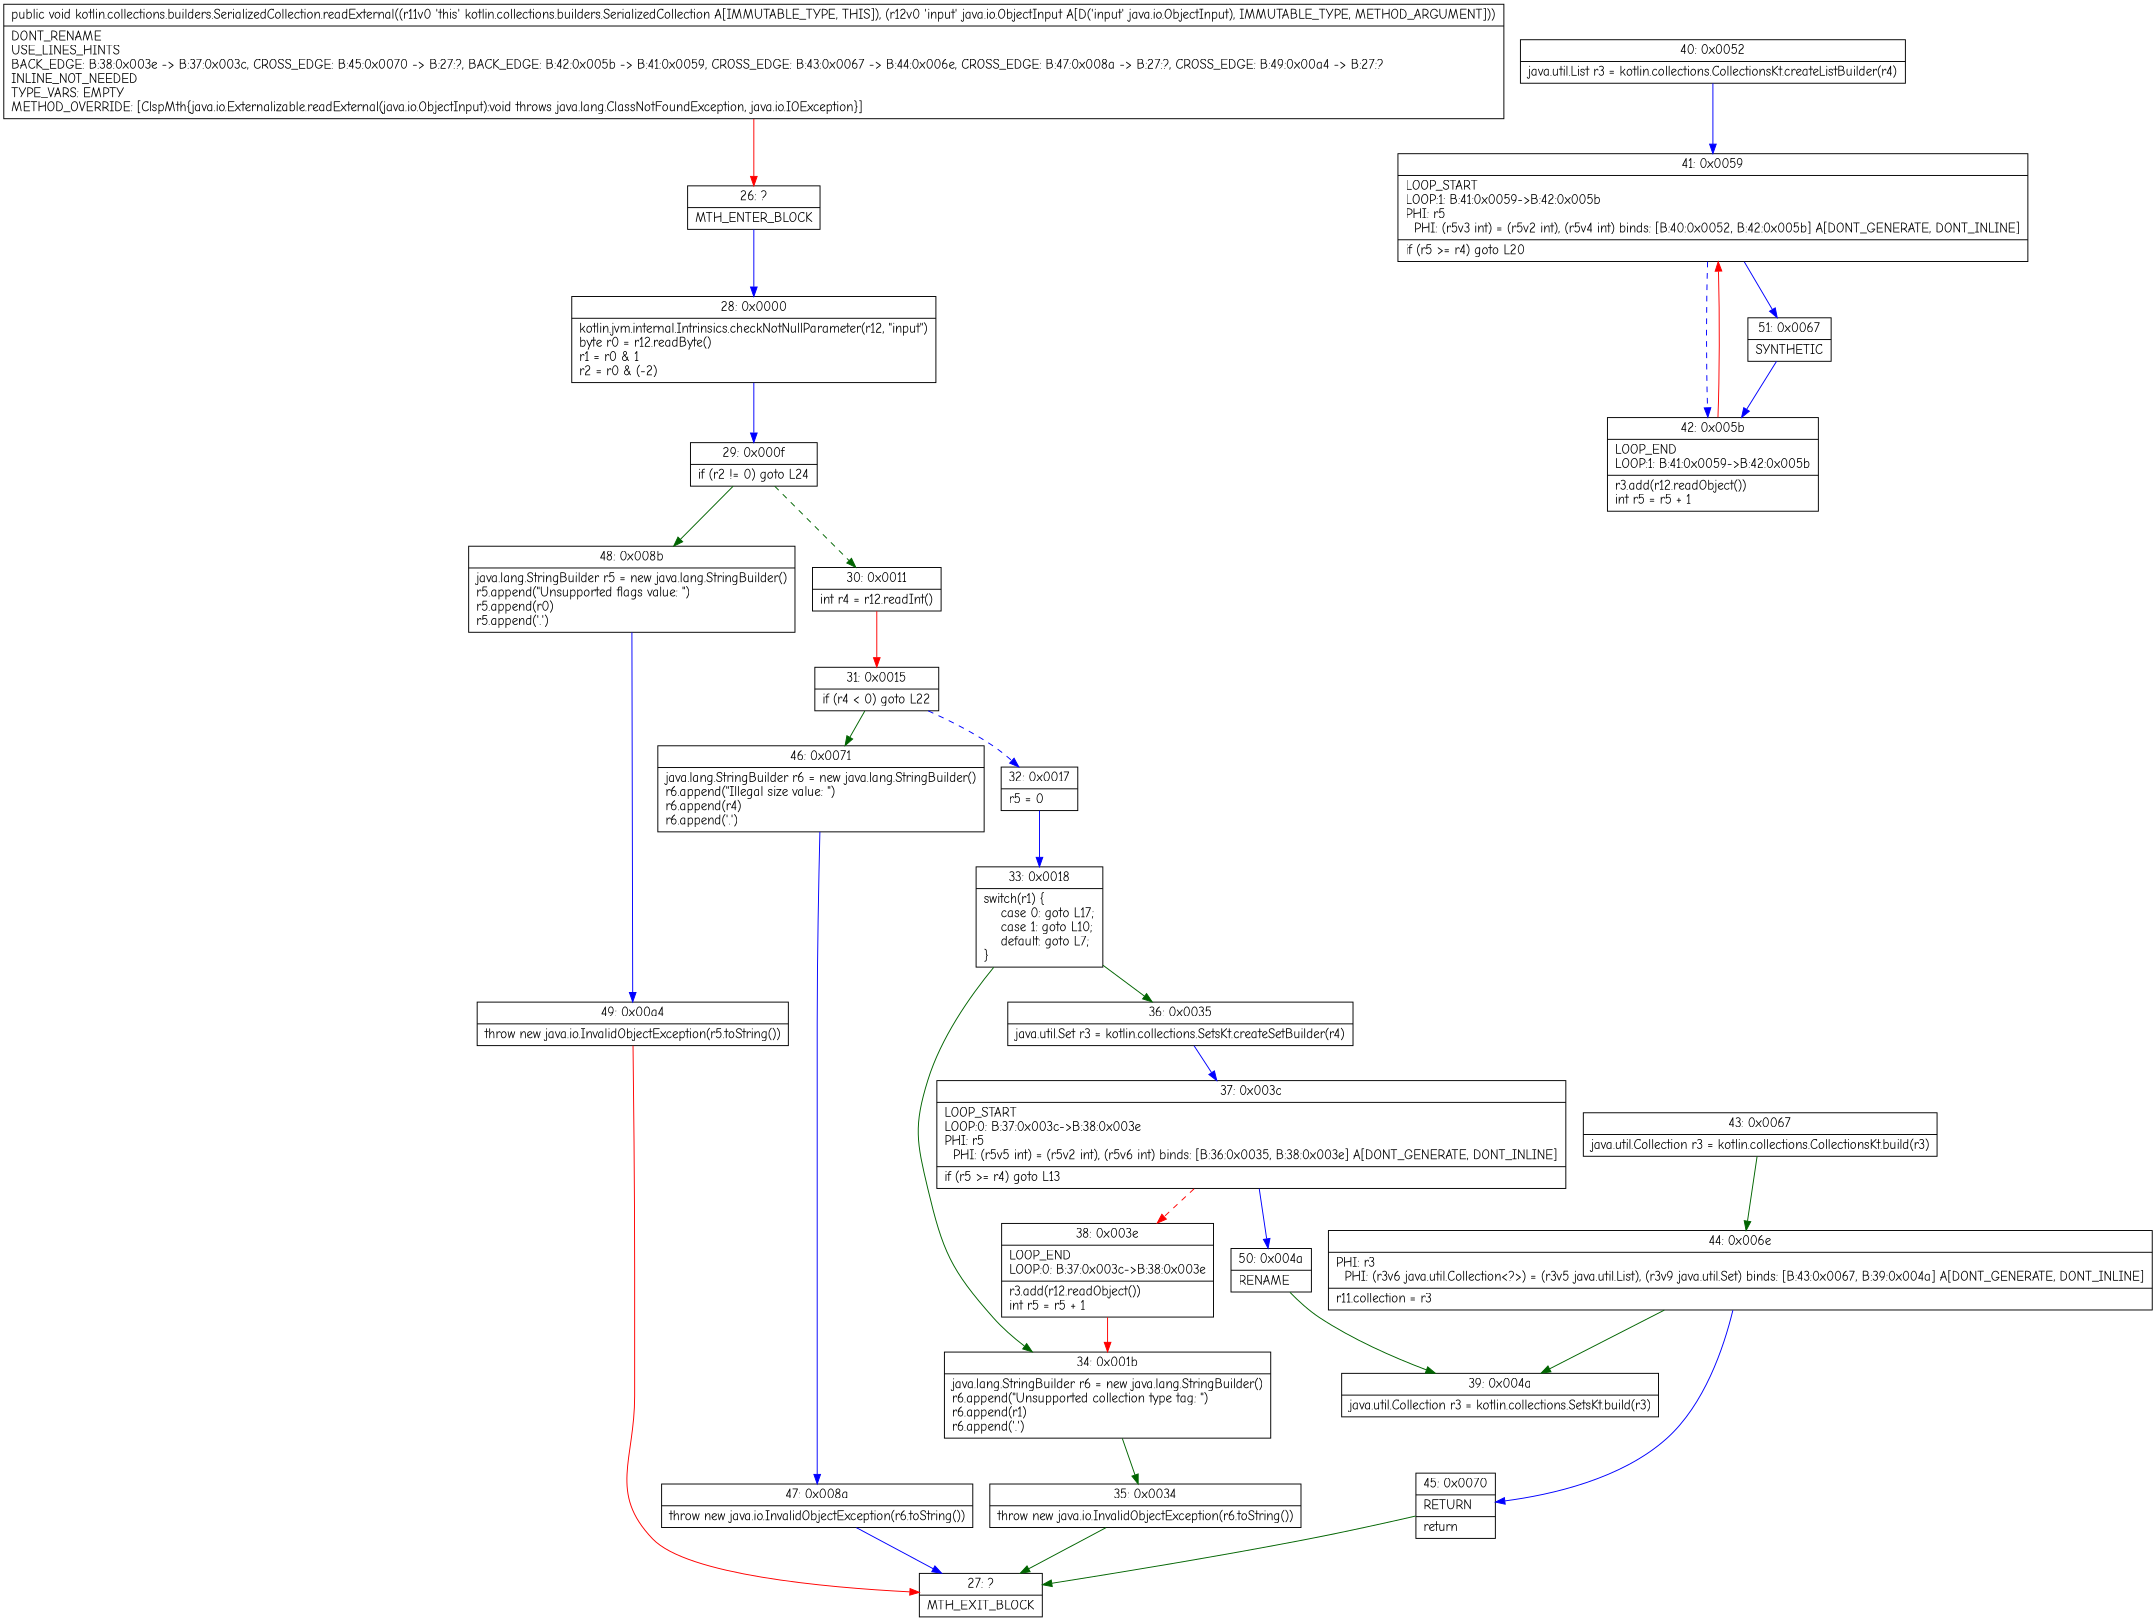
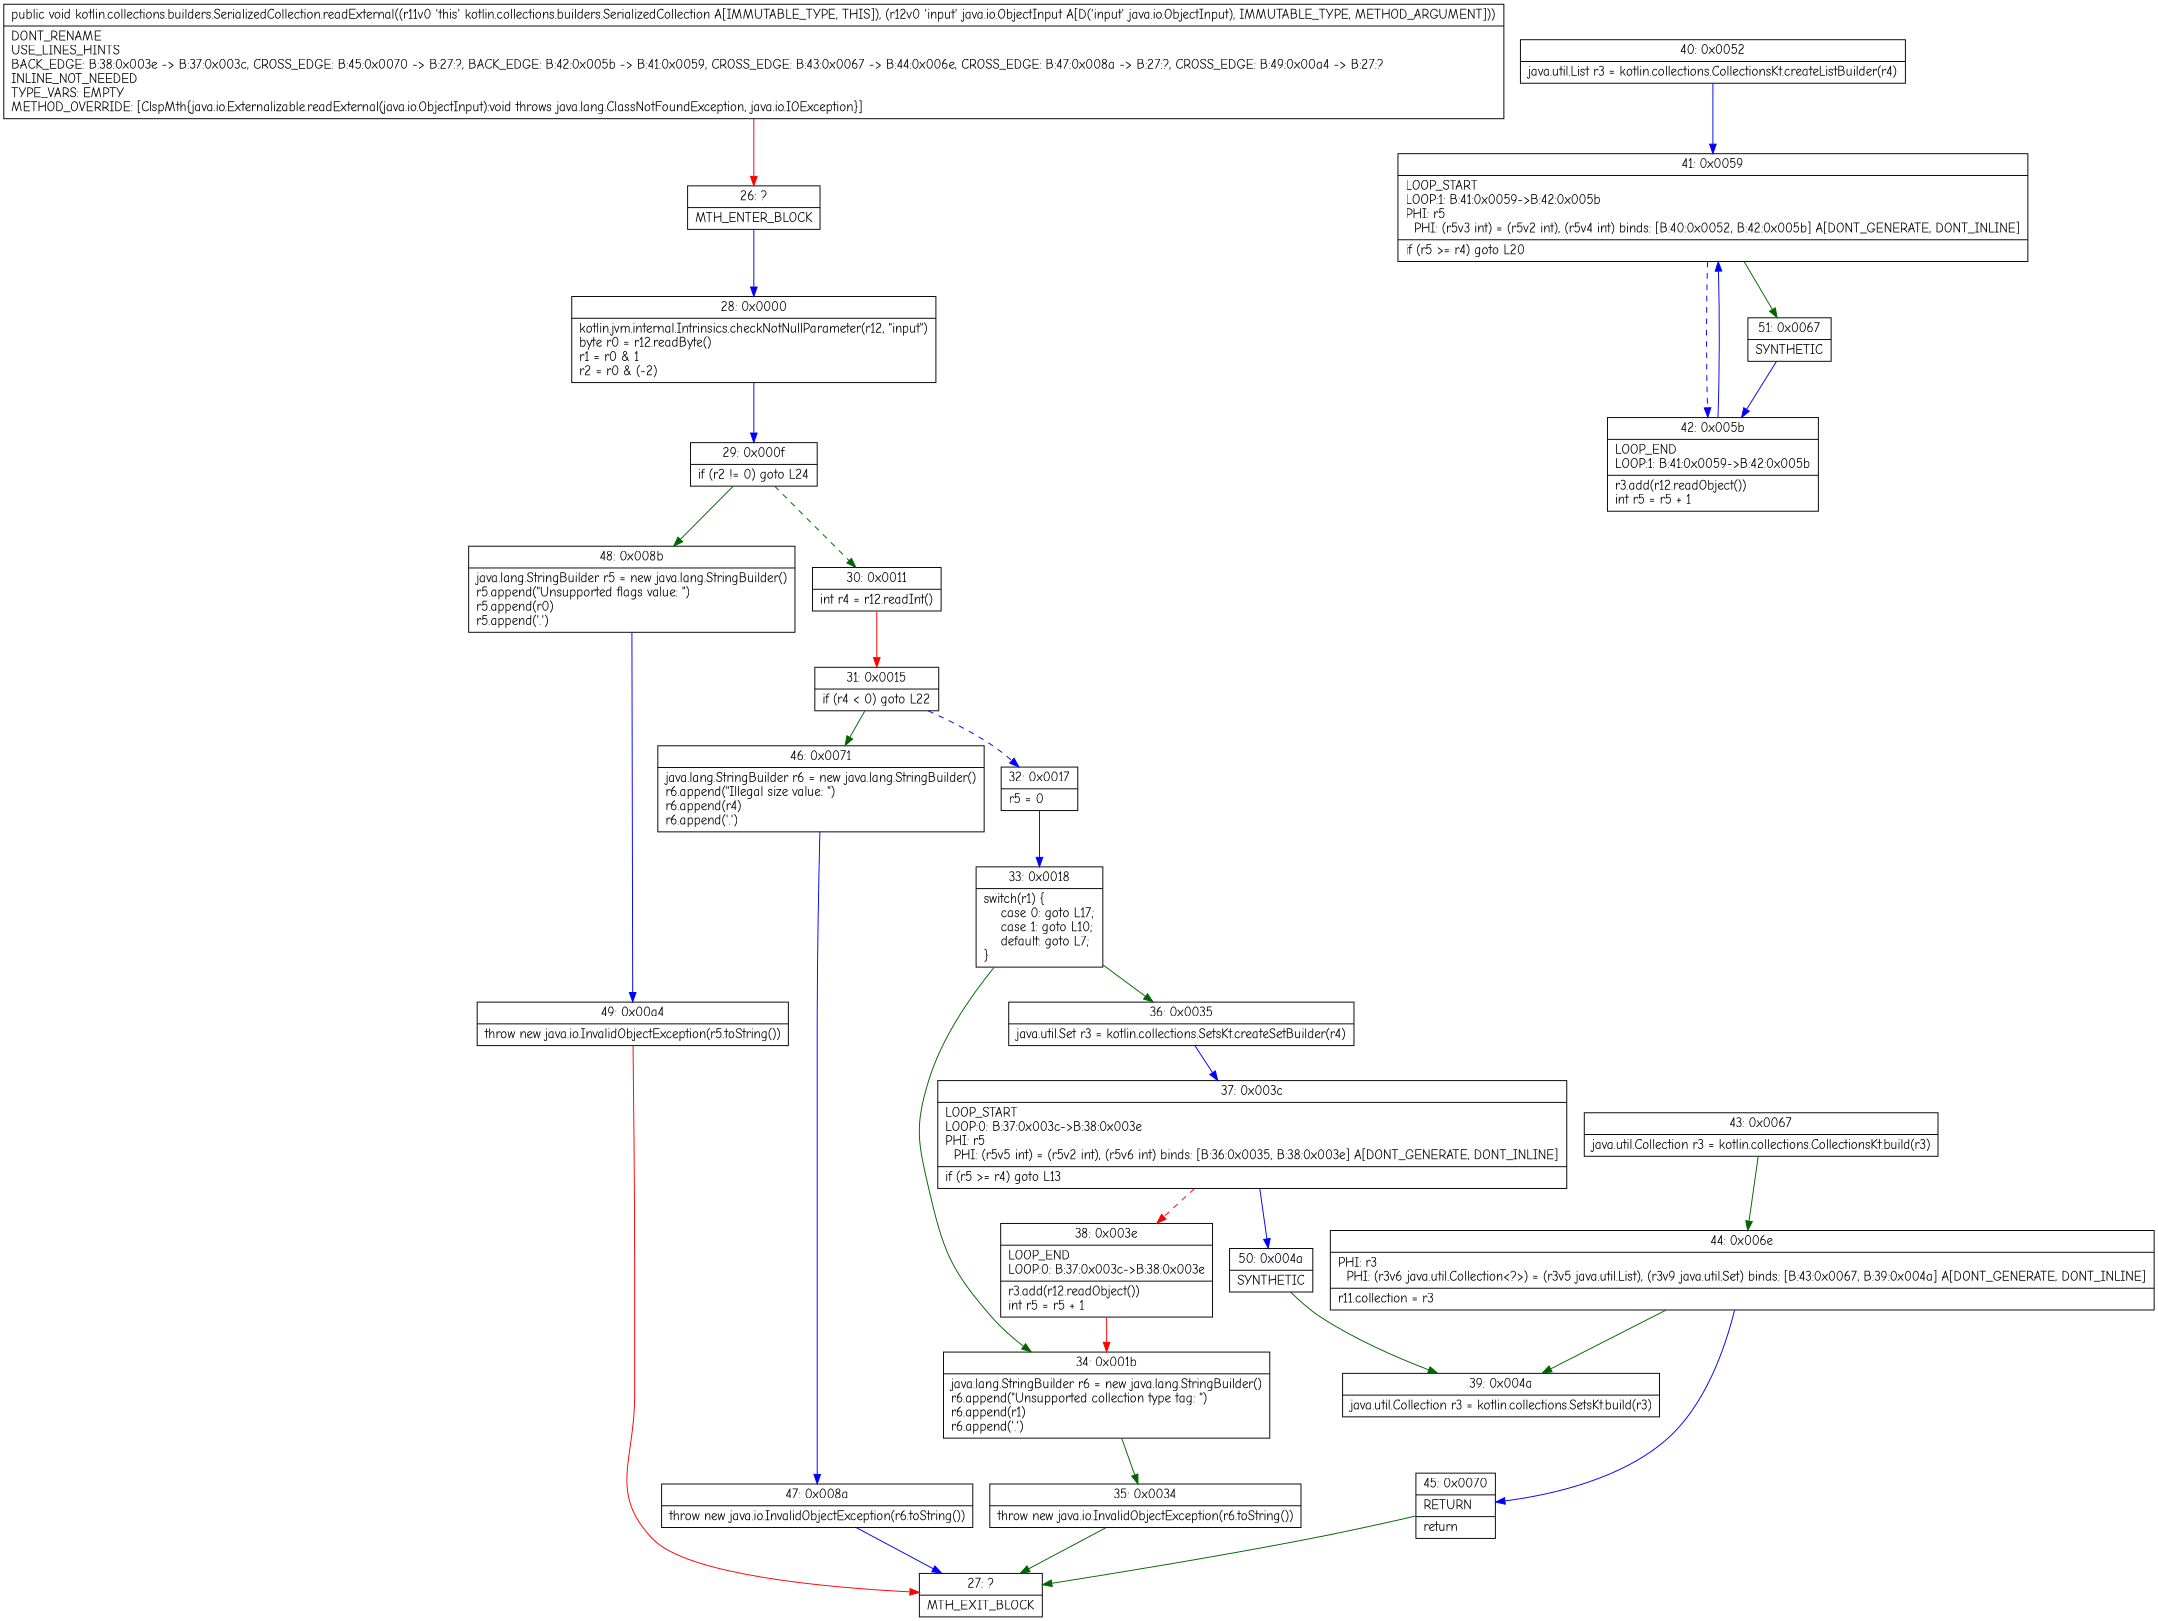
edge "41: 0x0059" -> "51: 0x0067": color blue -> darkgreen
edge "42: 0x005b" -> "41: 0x0059": color red -> blue
node "50: 0x004a": text "RENAME" -> "SYNTHETIC"
